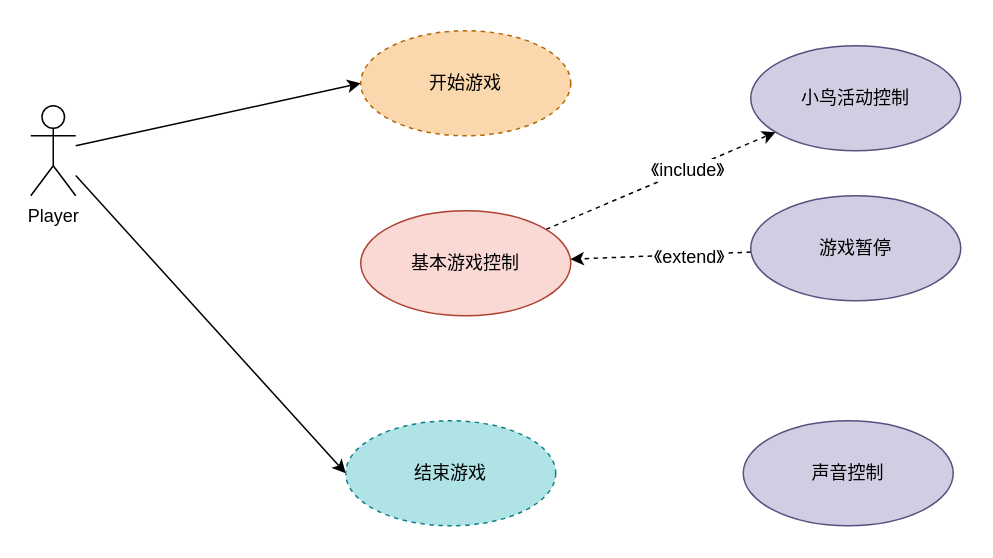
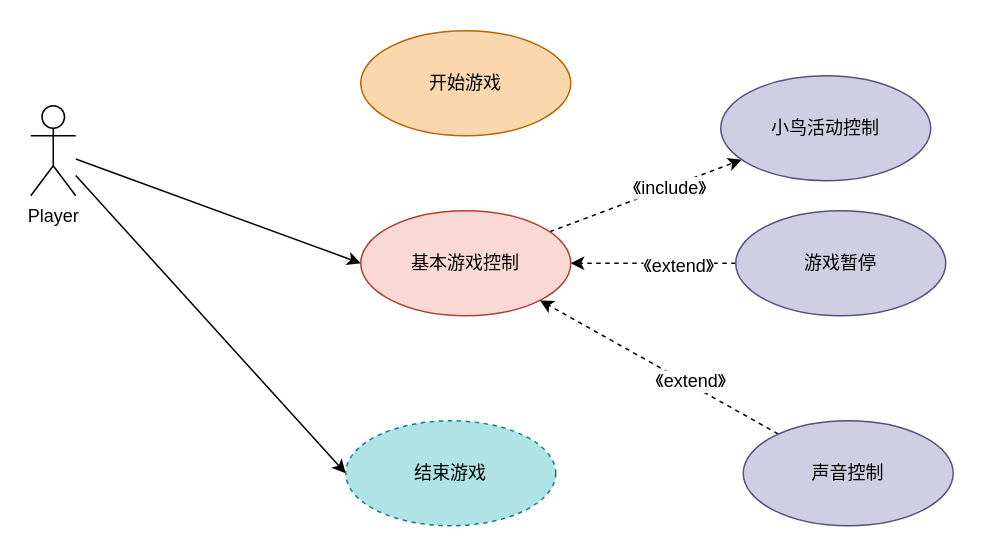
node "开始游戏": style dashed -> solid
node "小鸟活动控制": moved (856, 98) -> (826, 128)
edge "Player" -> "开始游戏": removed
edge "Player" -> "基本游戏控制": added
node "游戏暂停": moved (856, 248) -> (841, 263)
edge "声音控制" -> "基本游戏控制": added, label "《extend》"
